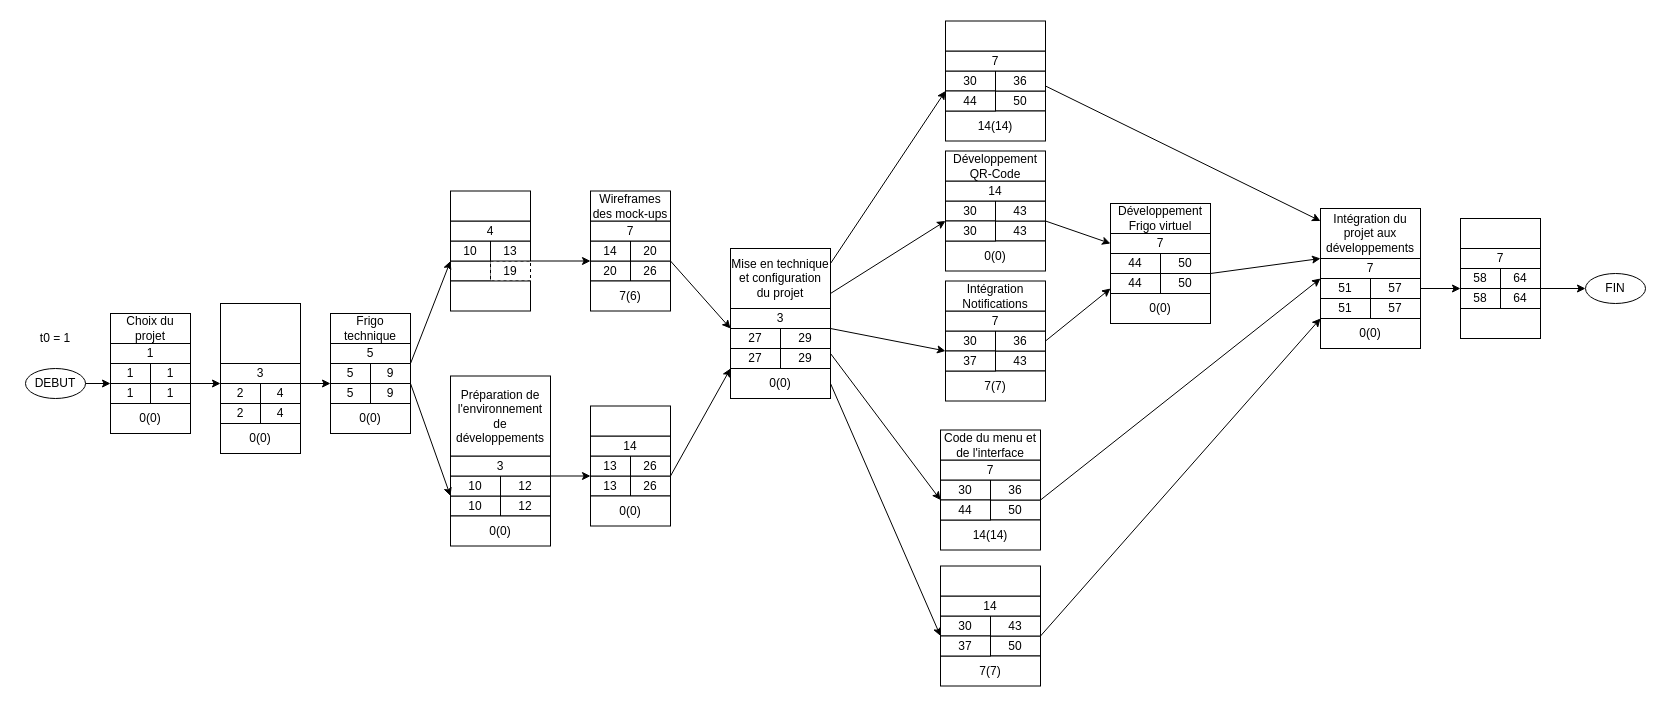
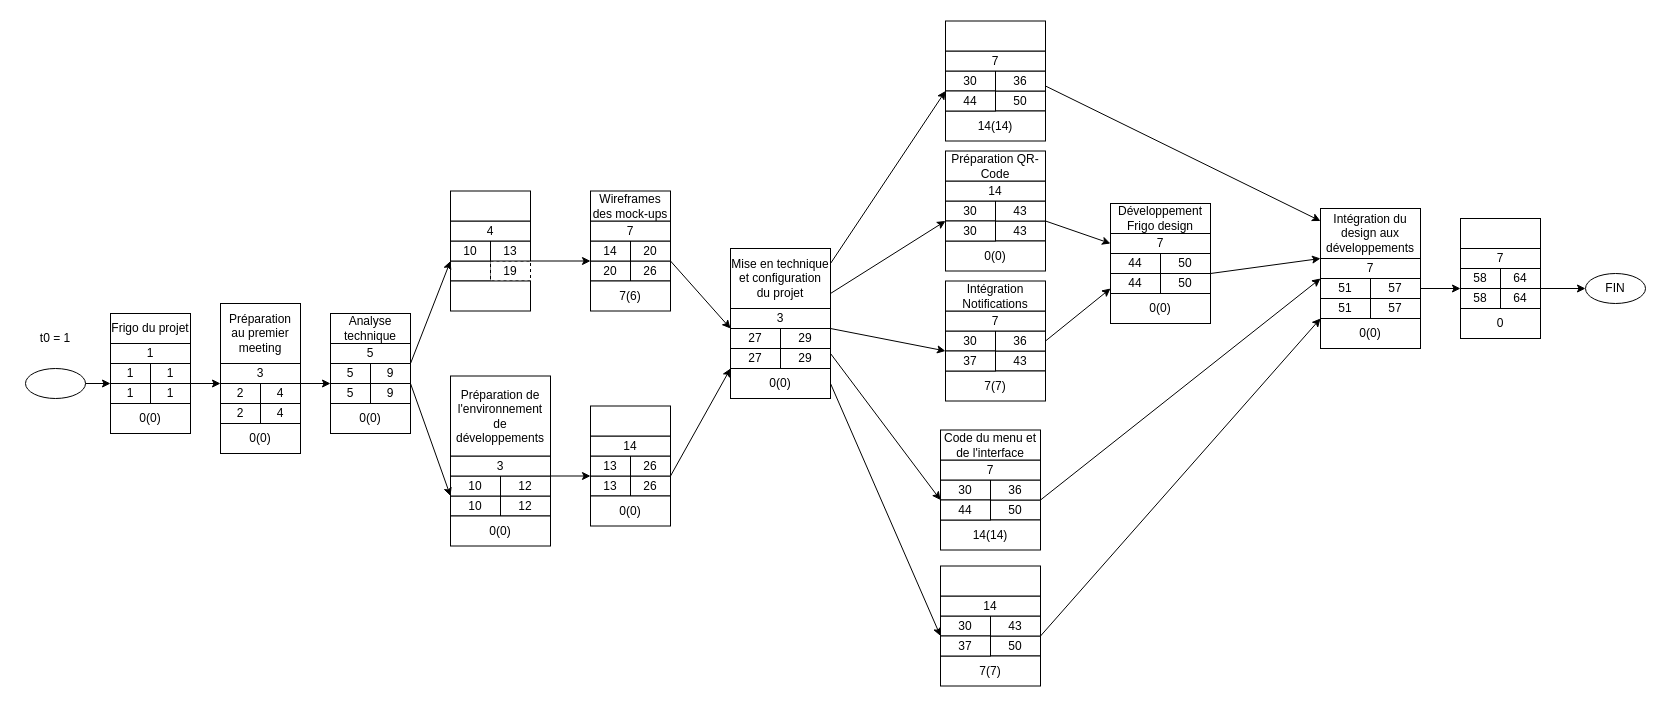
node "Développement QR-Code": label "Développement QR-Code" -> "Préparation QR-Code"
node "Développement Frigo virtuel": label "Développement Frigo virtuel" -> "Développement Frigo design"
node "Intégration du projet aux développements": label "Intégration du projet aux développements" -> "Intégration du design aux développements"
node "0": added
node "Choix du projet": label "Choix du projet" -> "Frigo du projet"
node "Frigo technique": label "Frigo technique" -> "Analyse technique"
node "Préparation au premier meeting": added
node "DEBUT": removed
